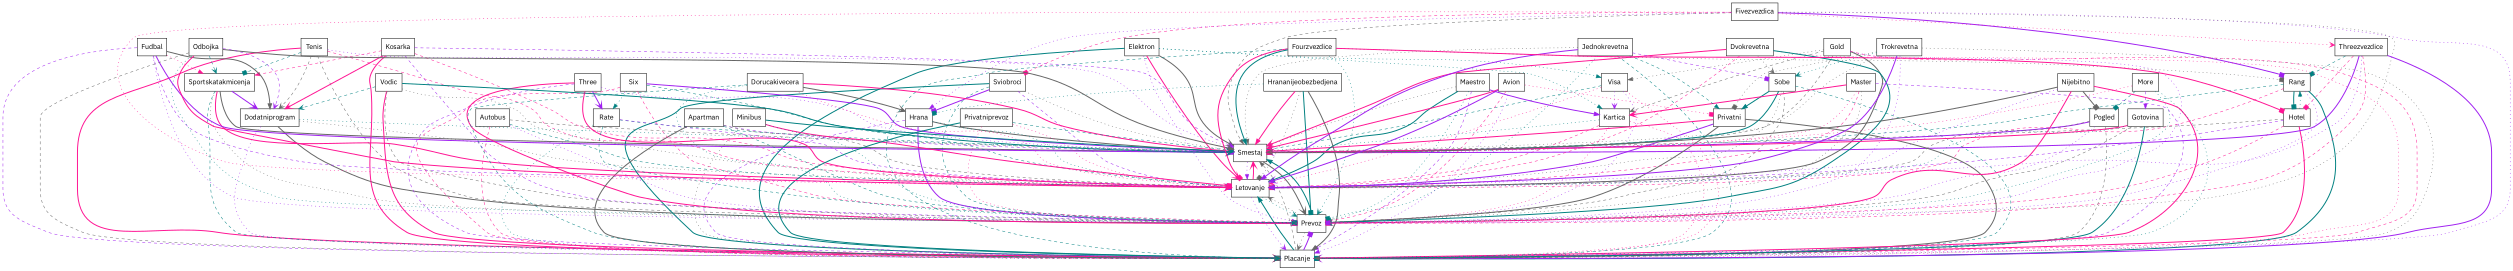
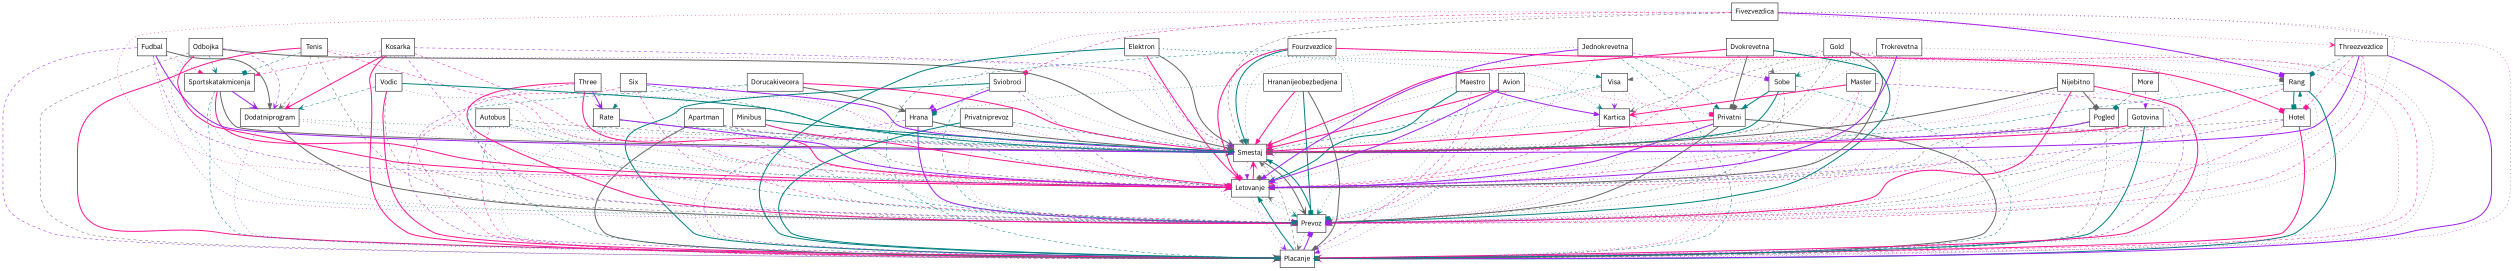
edge "Elektron" -> "Kartica": arrowhead normal -> vee
edge "Dvokrevetna" -> "Privatni": added
edge "Rate" -> "Letovanje": style dashed -> bold
